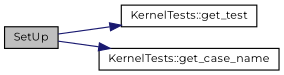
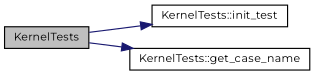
node "KernelTests::get_test": label "KernelTests::get_test" -> "KernelTests::init_test"
node "SetUp": label "SetUp" -> "KernelTests"
